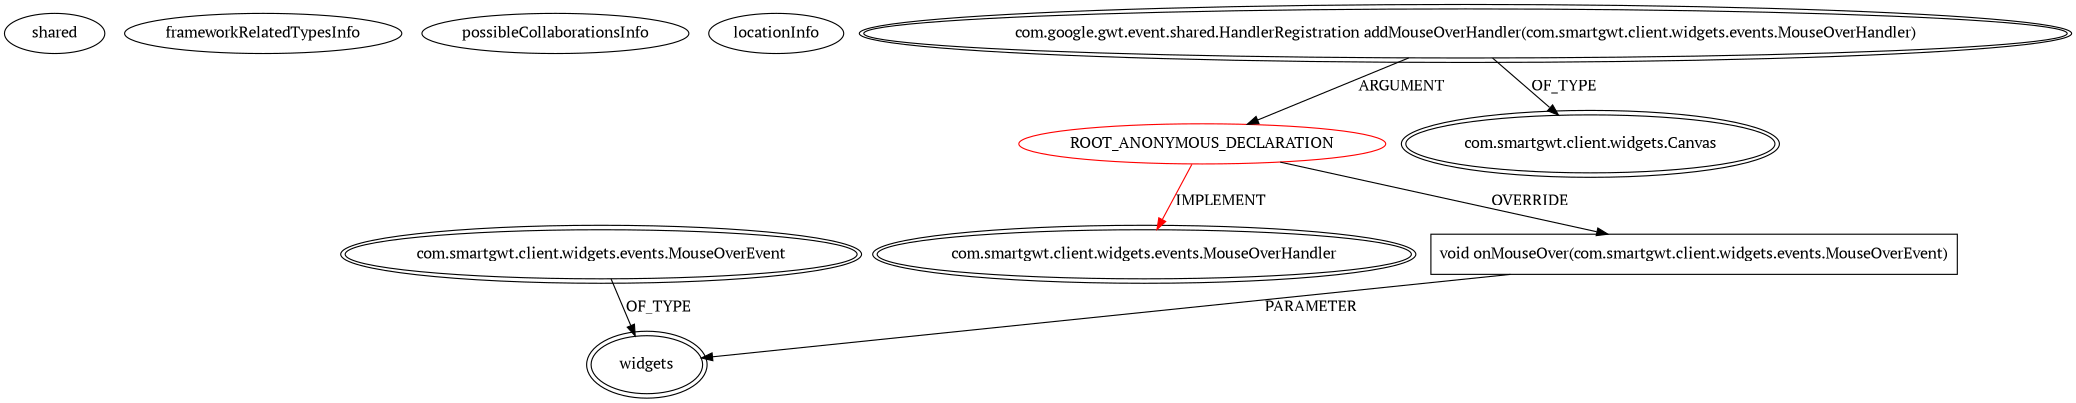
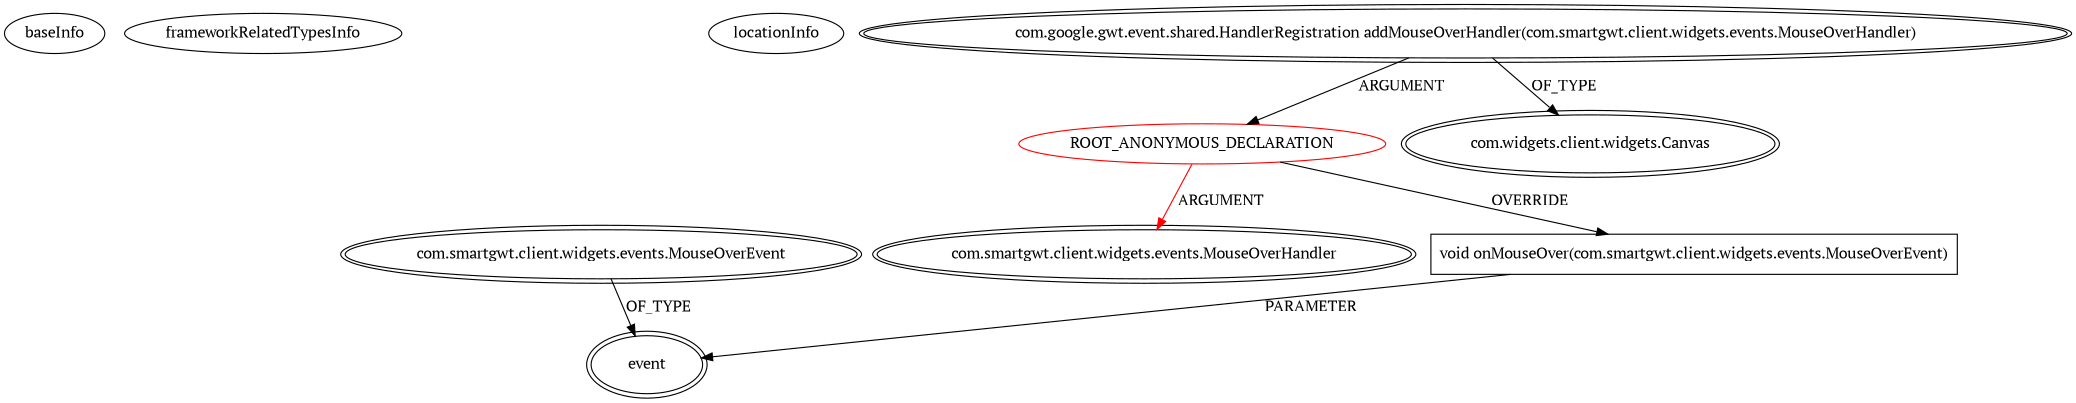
node "shared": label "shared" -> "baseInfo"
node "possibleCollaborationsInfo": removed
node "com.smartgwt.client.widgets.Canvas": label "com.smartgwt.client.widgets.Canvas" -> "com.widgets.client.widgets.Canvas"
edge "ROOT_ANONYMOUS_DECLARATION" -> "com.smartgwt.client.widgets.events.MouseOverHandler": label "IMPLEMENT" -> "ARGUMENT"
node "widgets": label "widgets" -> "event"
